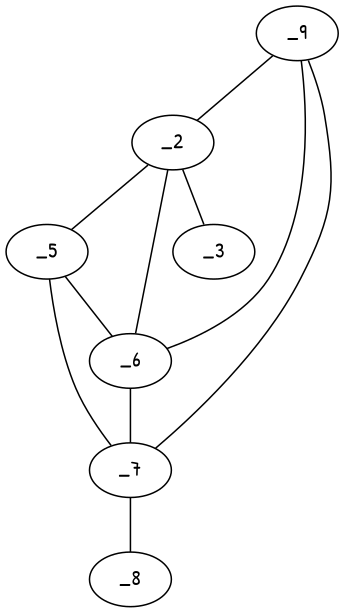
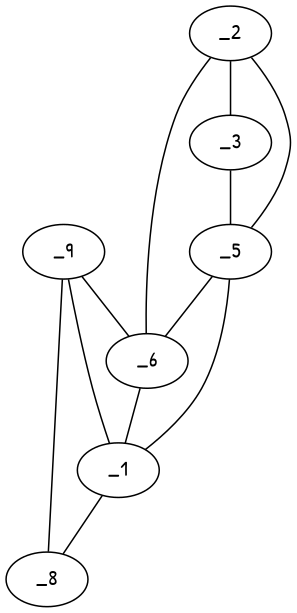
edge "_9" -- "_2": now "_9" -- "_8"
edge "_3" -- "_5": added
node "_7": label "_7" -> "_1"
